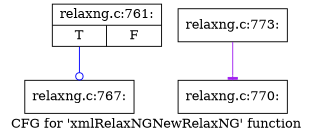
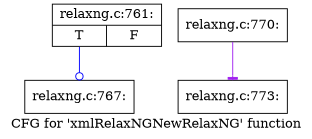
edge "relaxng.c:773:" -> "relaxng.c:770:": reversed
